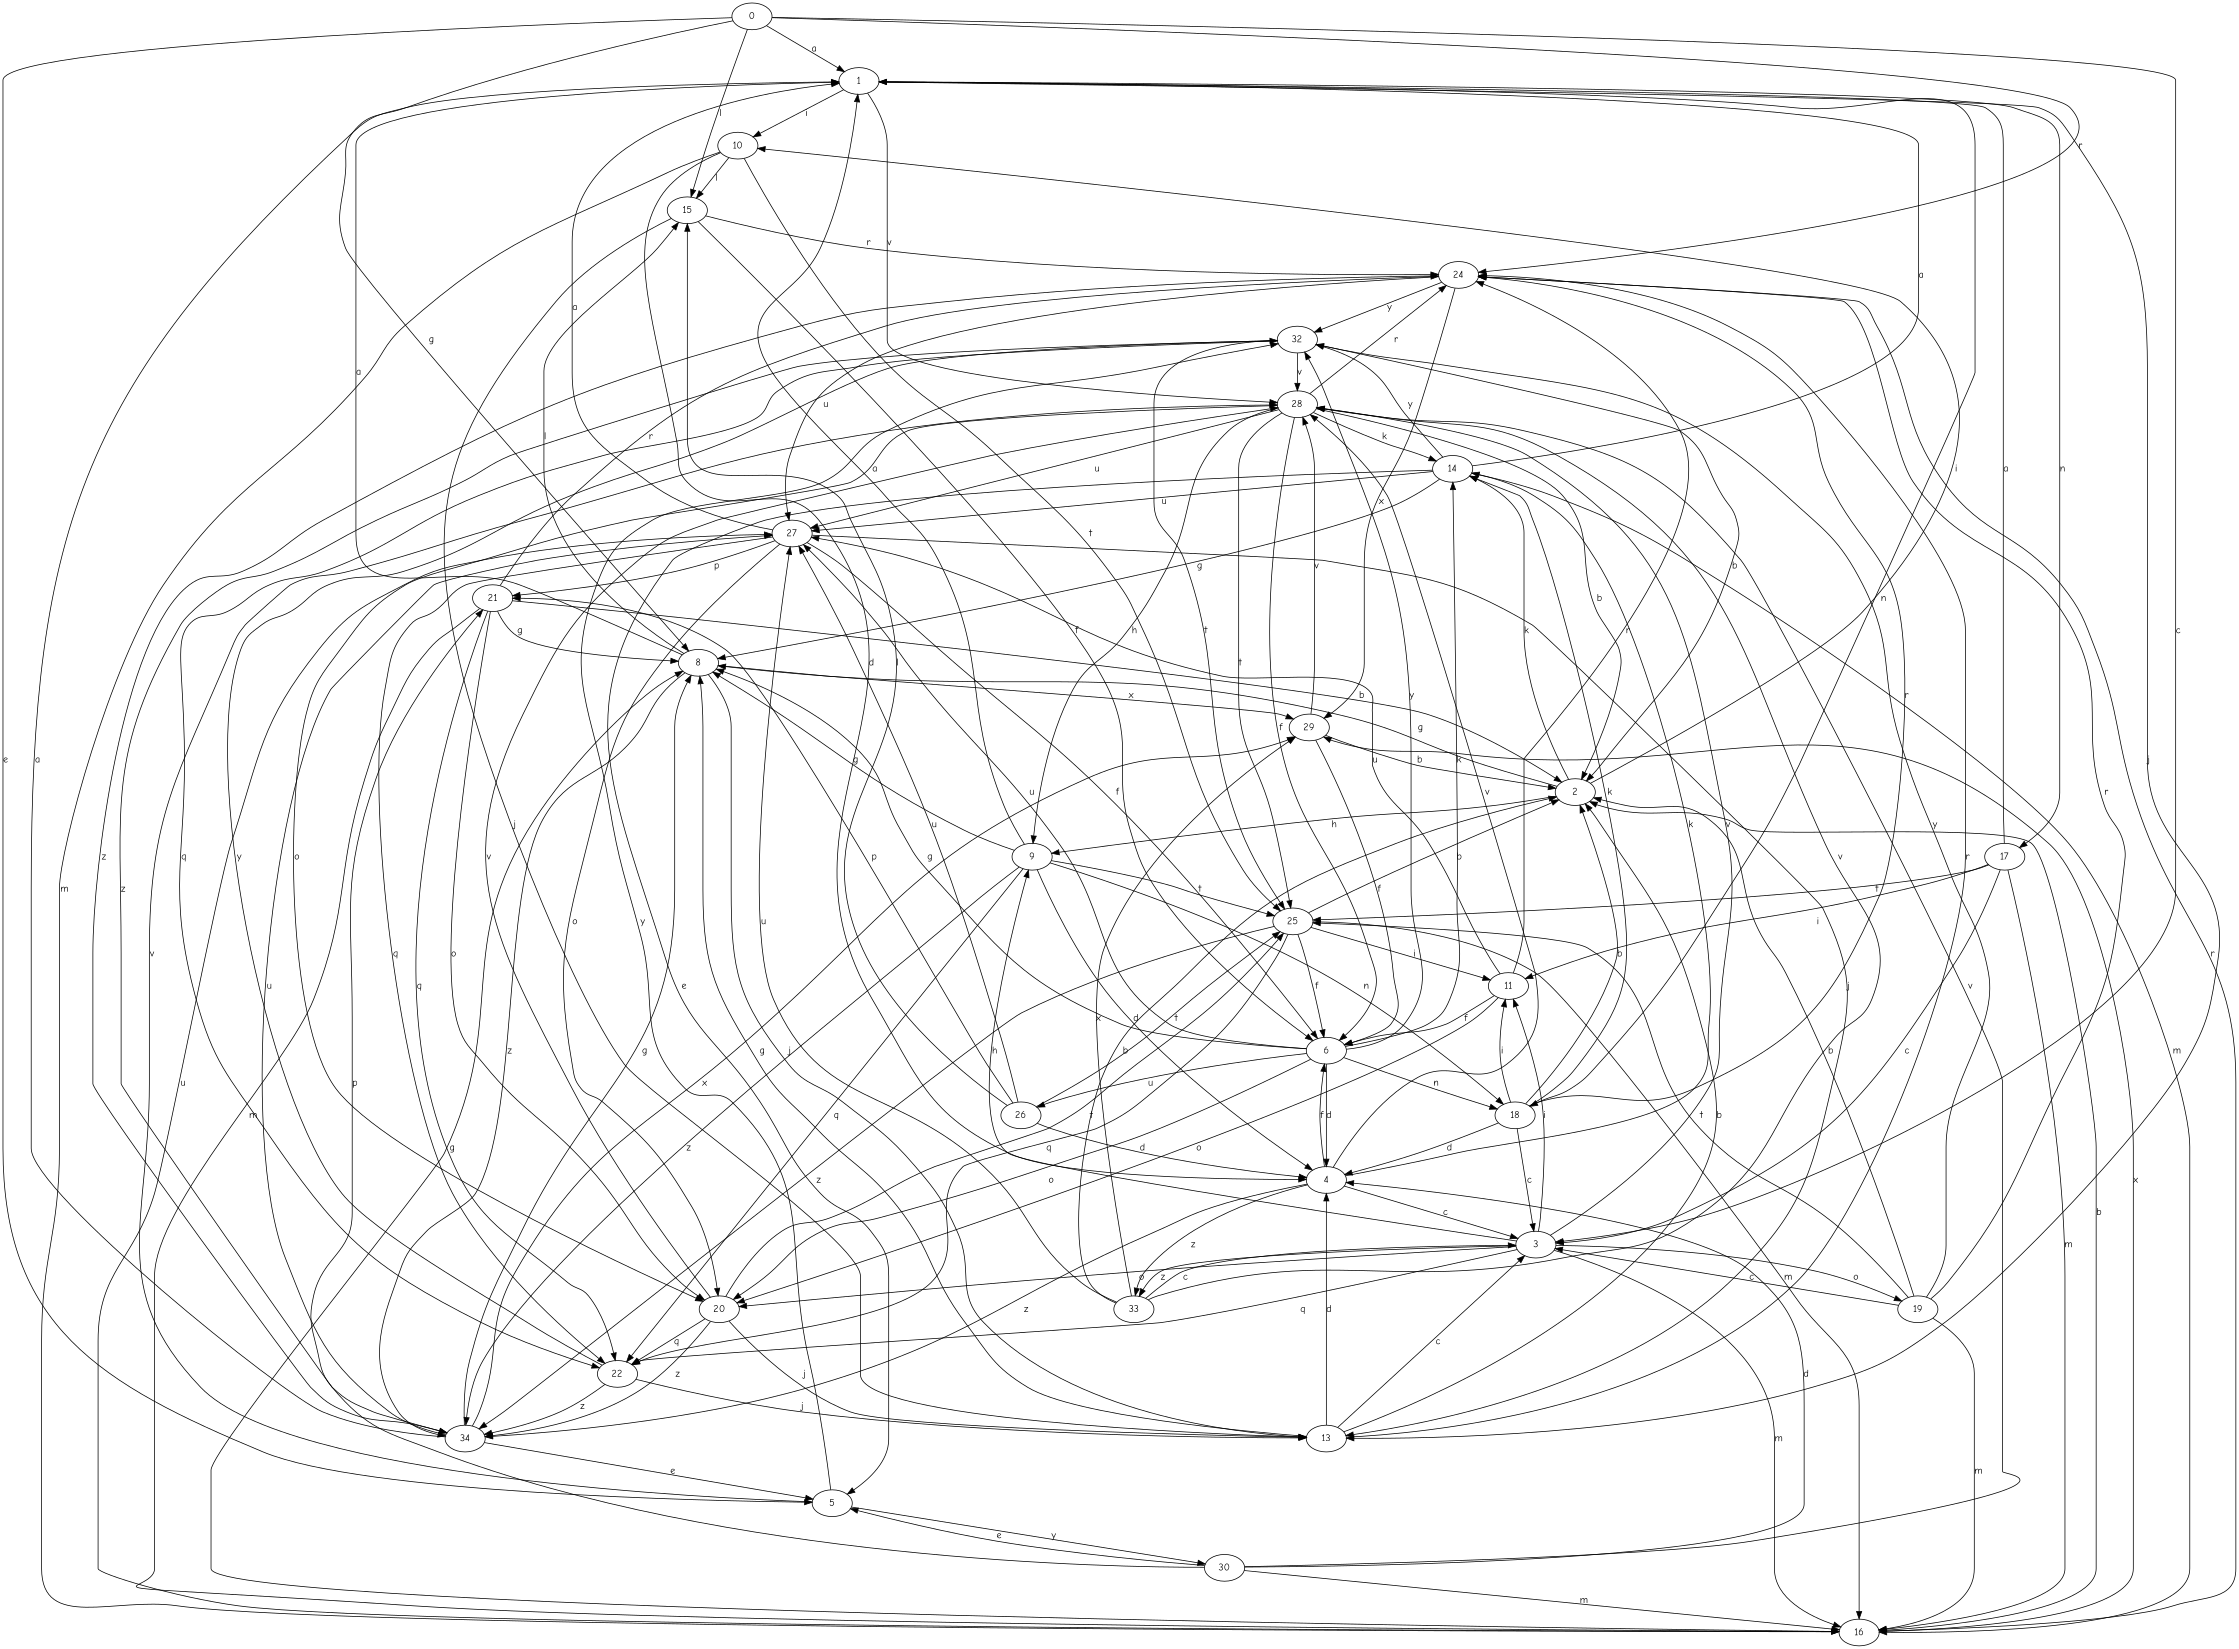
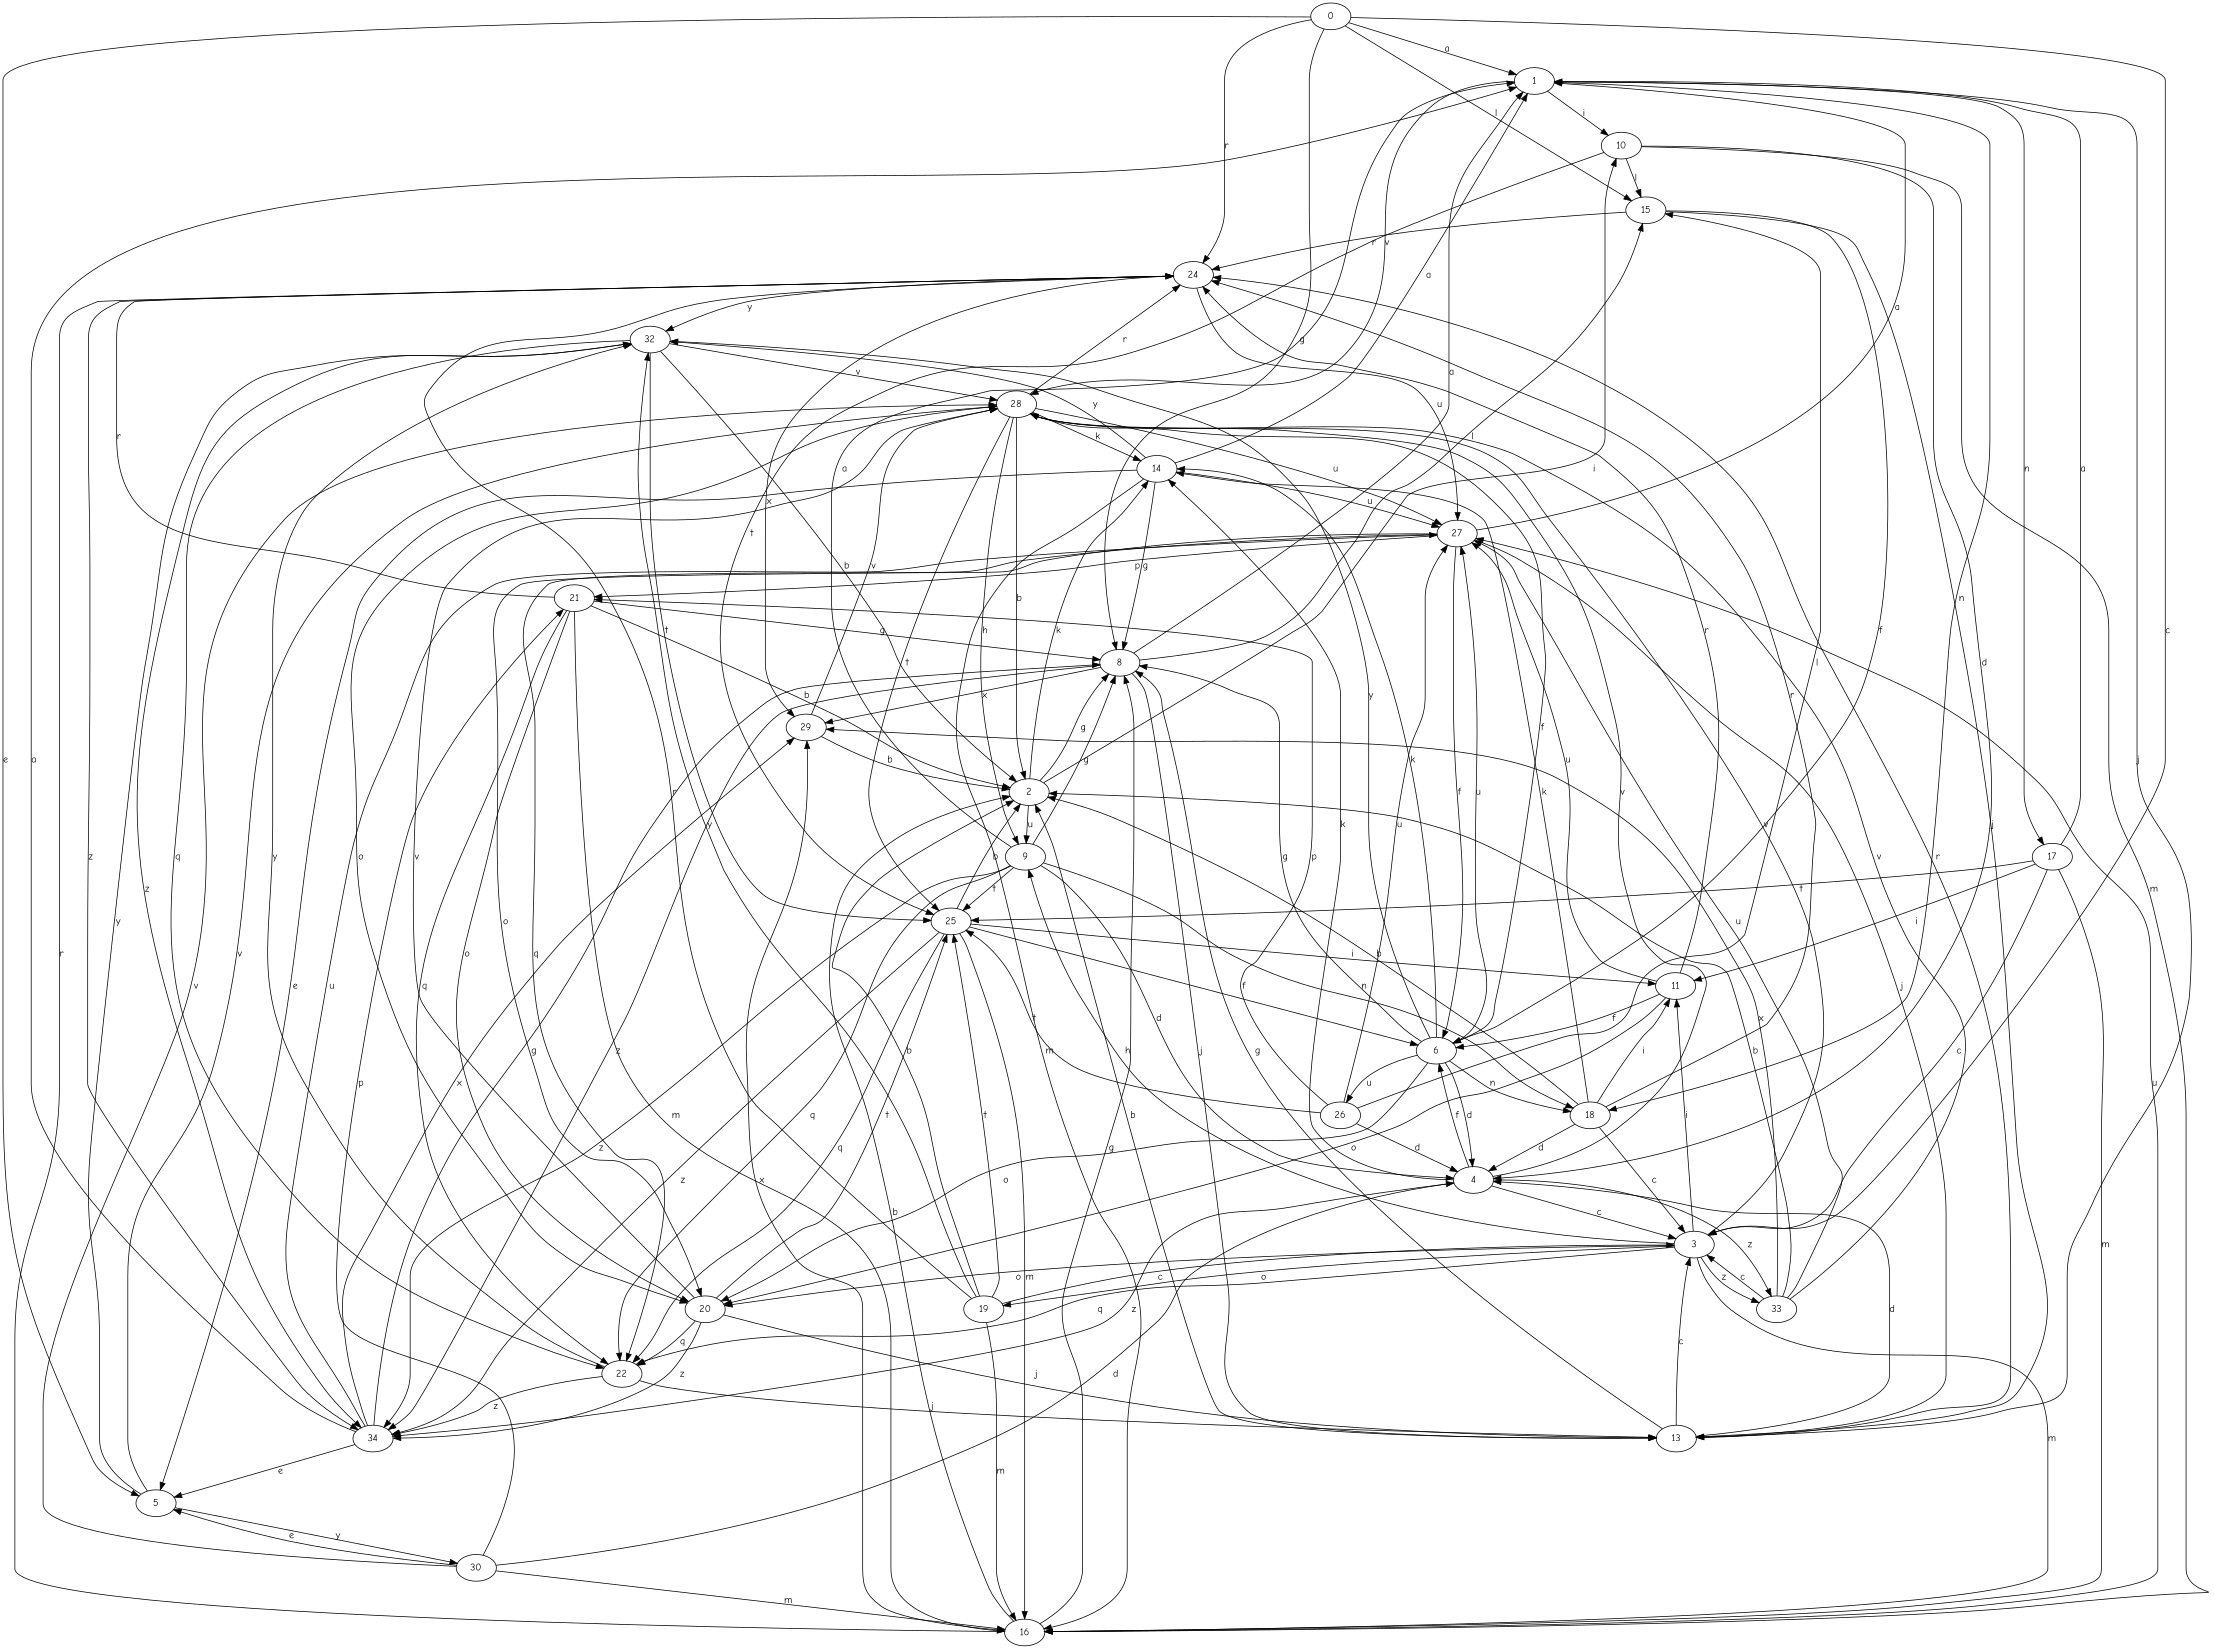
edge "2" -> "9": label "h" -> "u"
edge "29" -> "6": removed, label "f"
